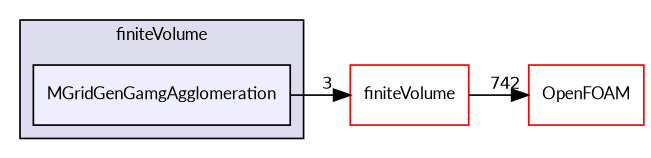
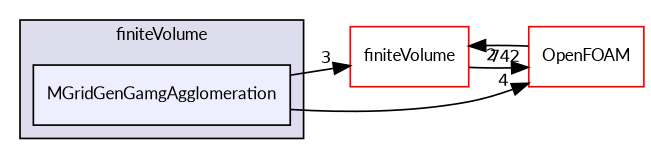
edge "OpenFOAM" -> "finiteVolume": added
edge "MGridGenGamgAgglomeration" -> "OpenFOAM": added
